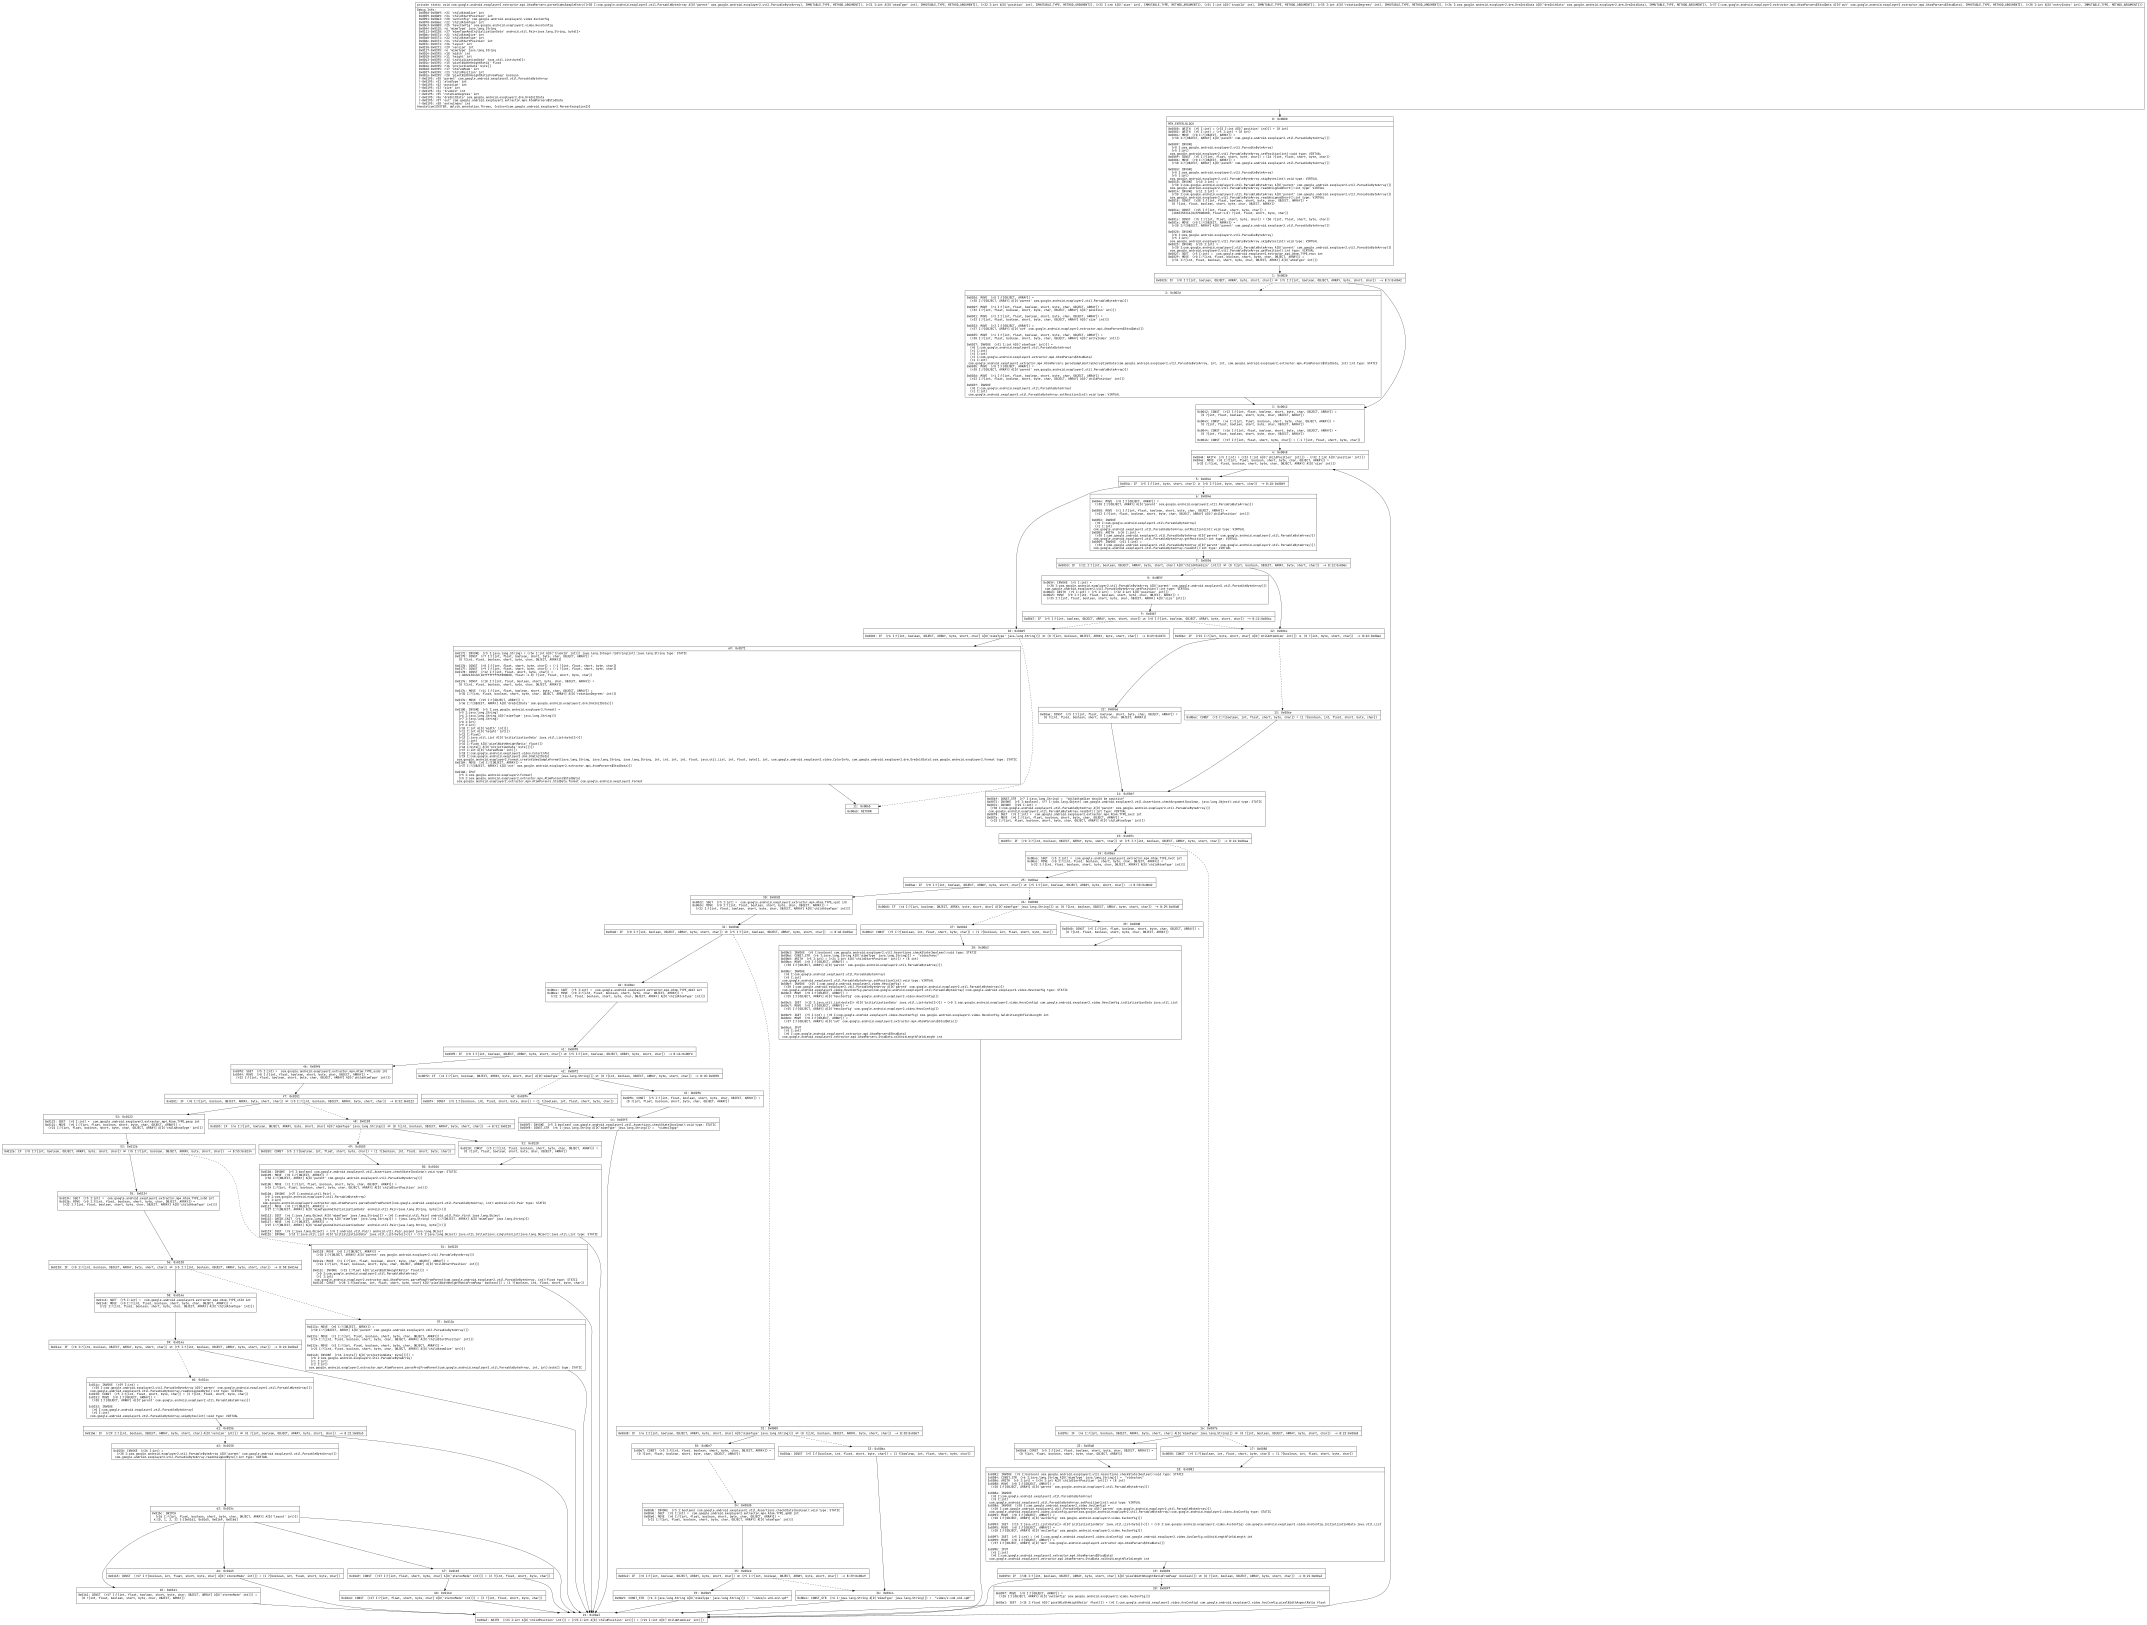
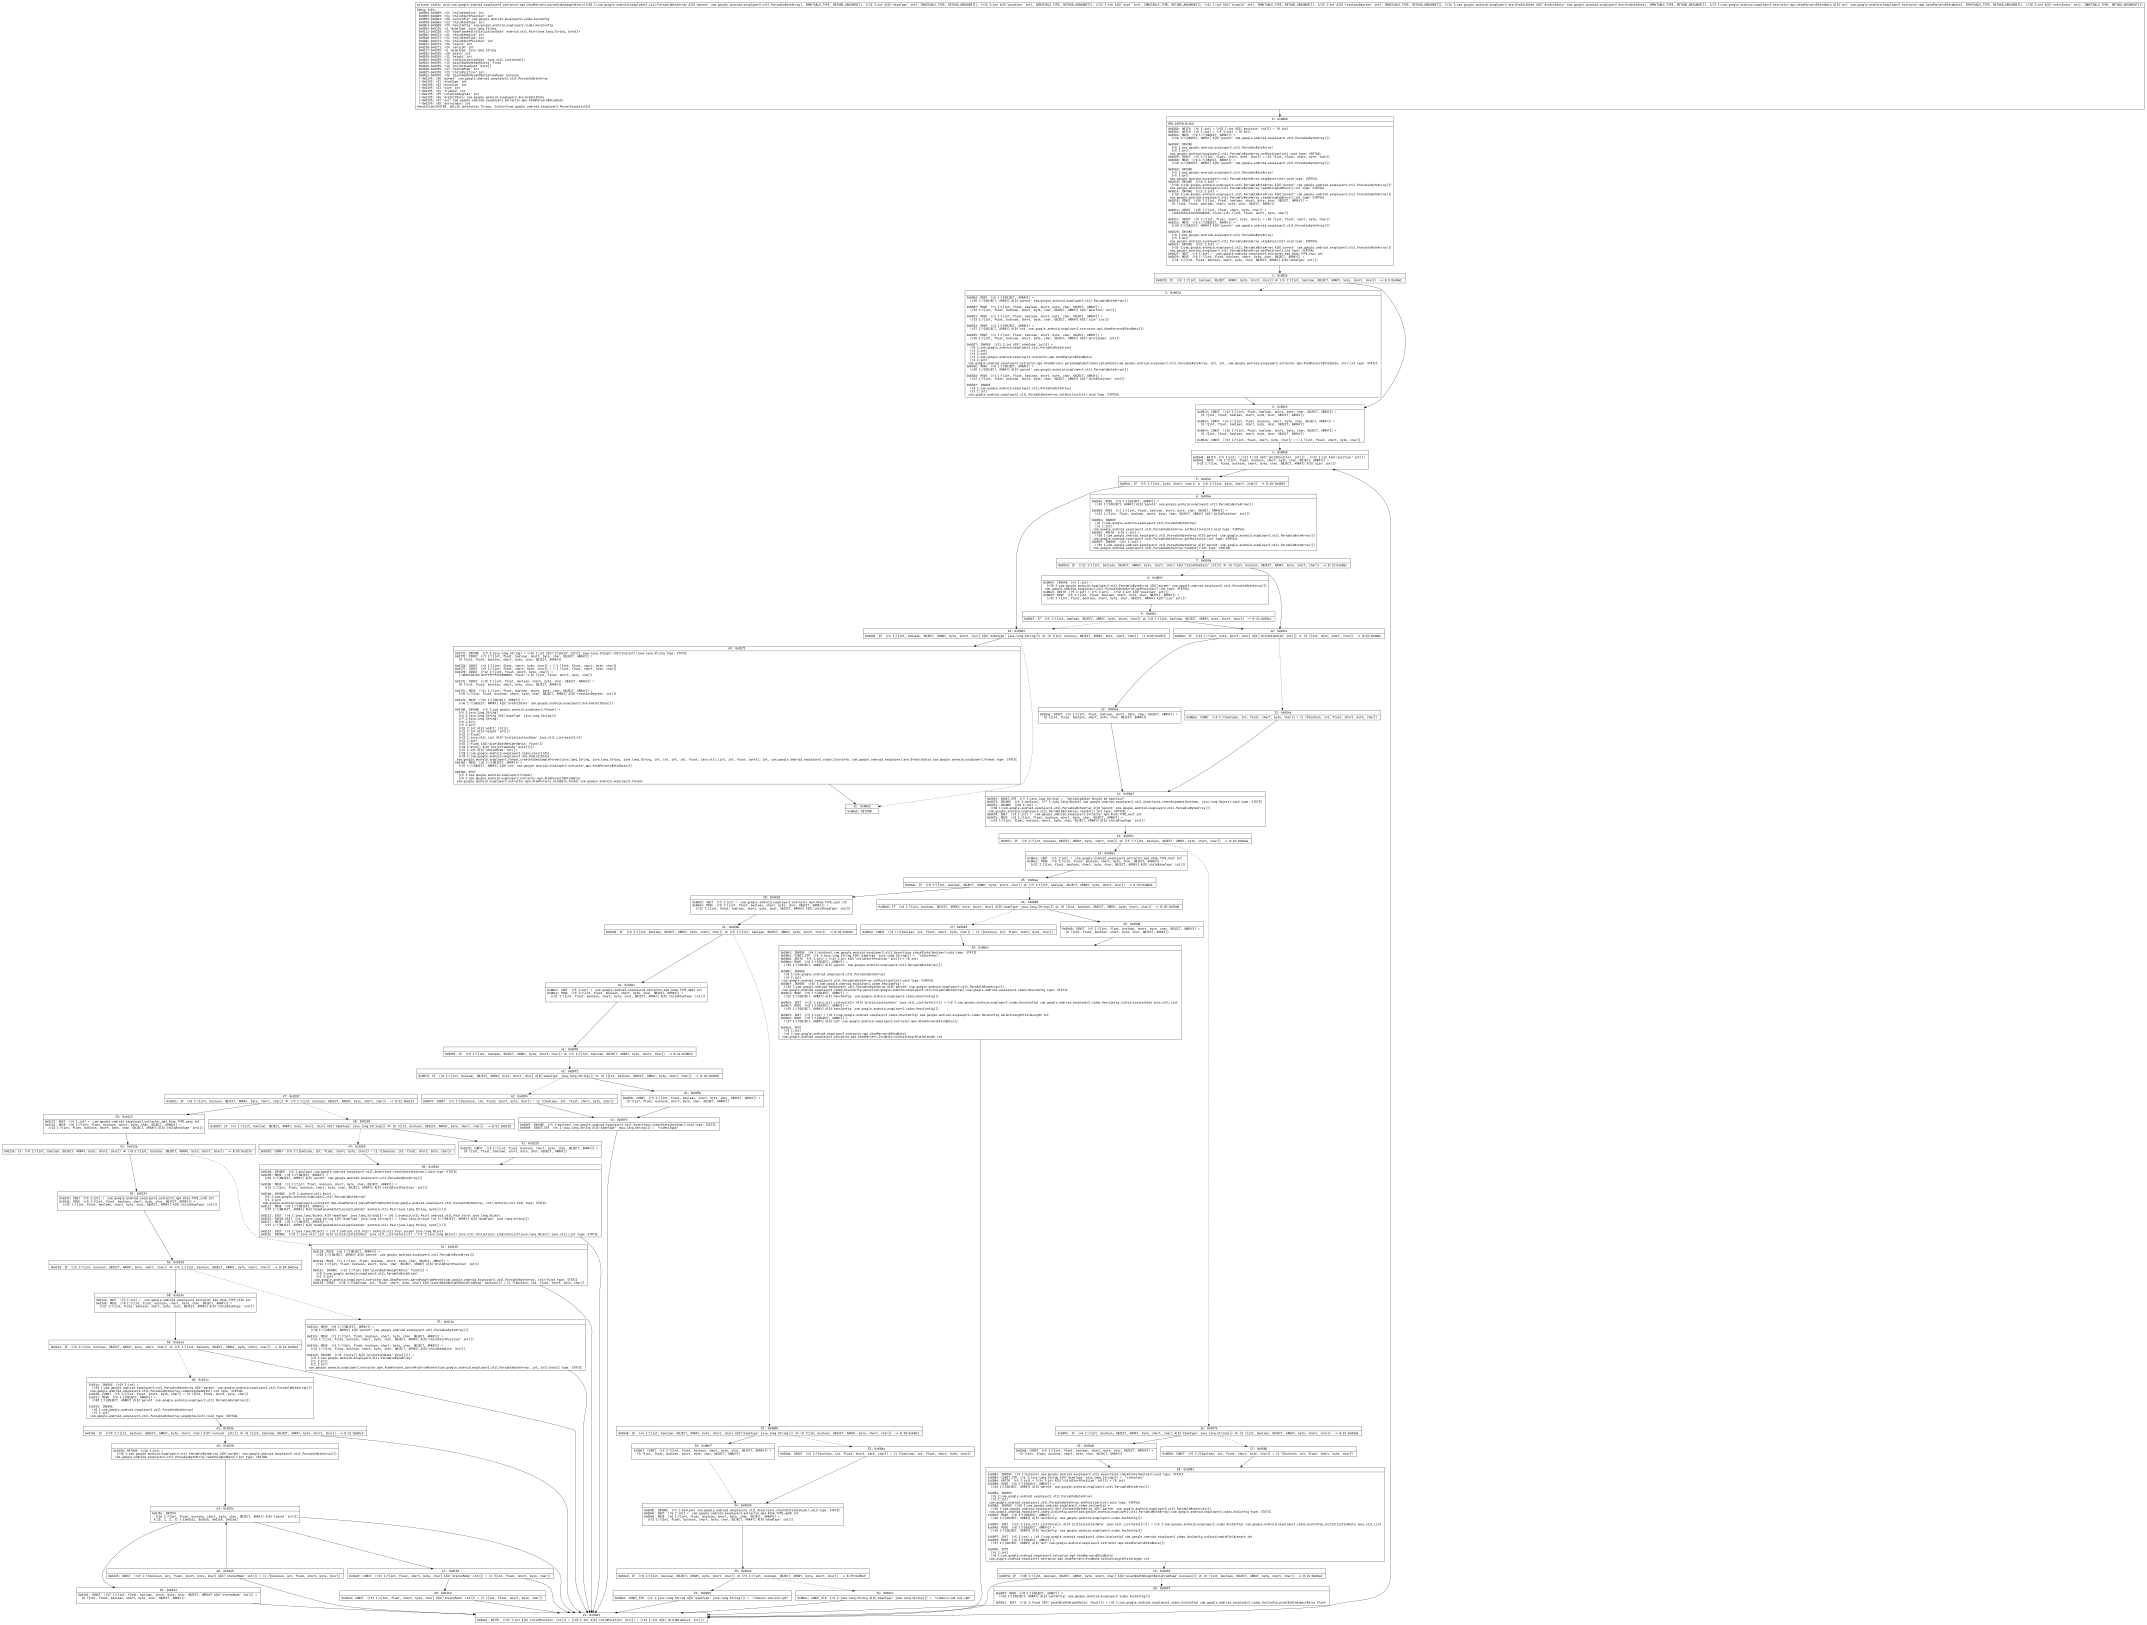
edge "9: 0x0067" -> "12: 0x006c": style dashed -> solid
node "46: 0x00fd": removed
node "62: 0x0158": text "0x0158: INVOKE  (r26 I:int) =" -> "0x0158: METHOD  (r26 I:int) ="
edge "33: 0x00da" -> "36: 0x00e4": now "33: 0x00da" -> "34: 0x00db"
edge "63: 0x015c" -> "66: 0x0165": reversed
